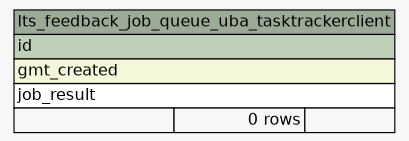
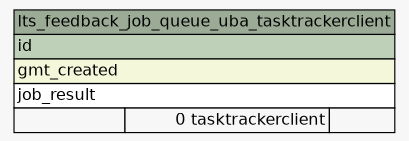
node "lts_feedback_job_queue_uba_tasktrackerclient": text "0 rows" -> "0 tasktrackerclient"
